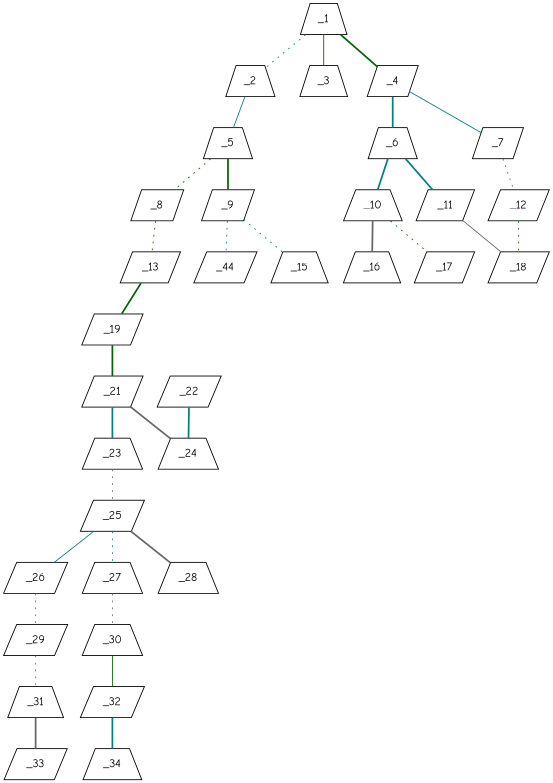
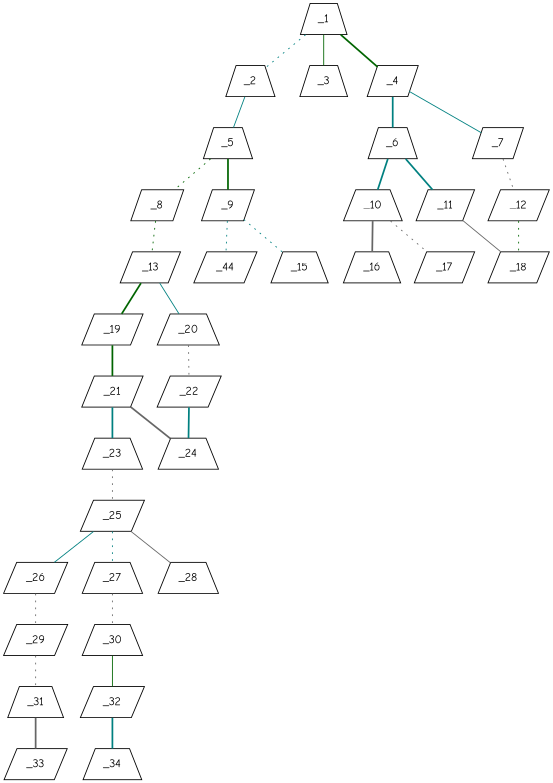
edge "_10" -- "_17": color darkgreen -> gray40
node "_20": added
edge "_25" -- "_28": style bold -> solid
